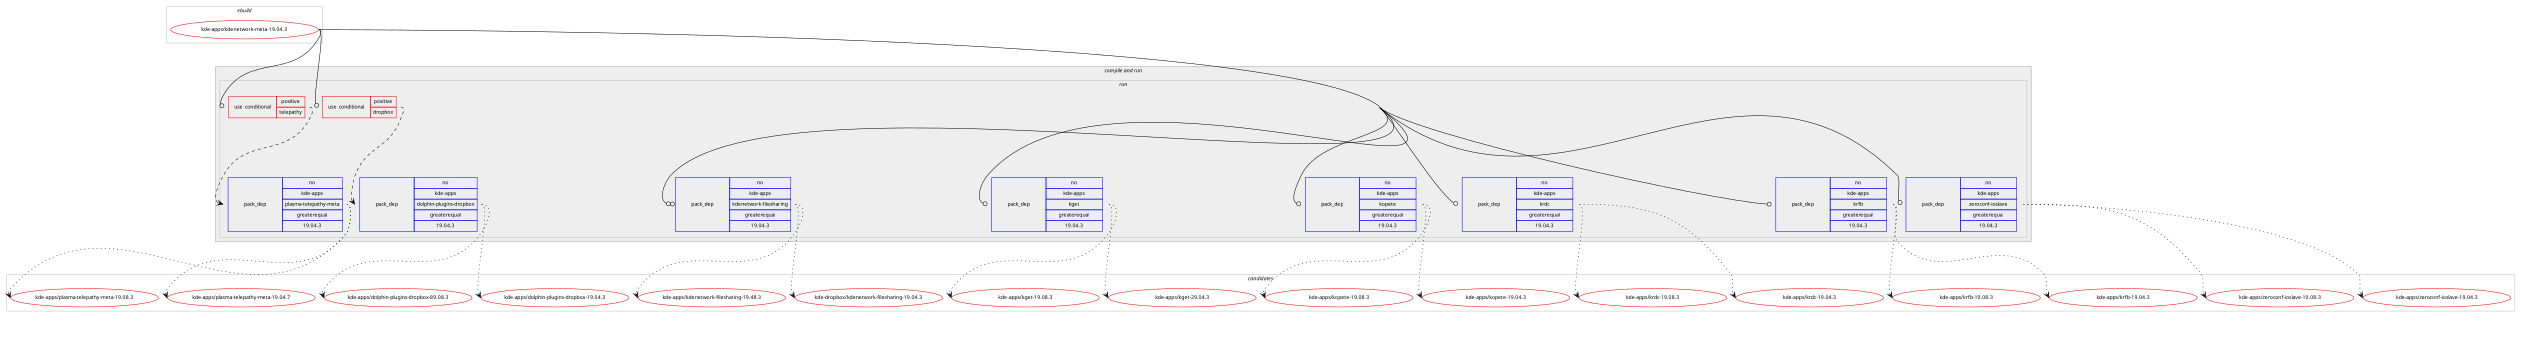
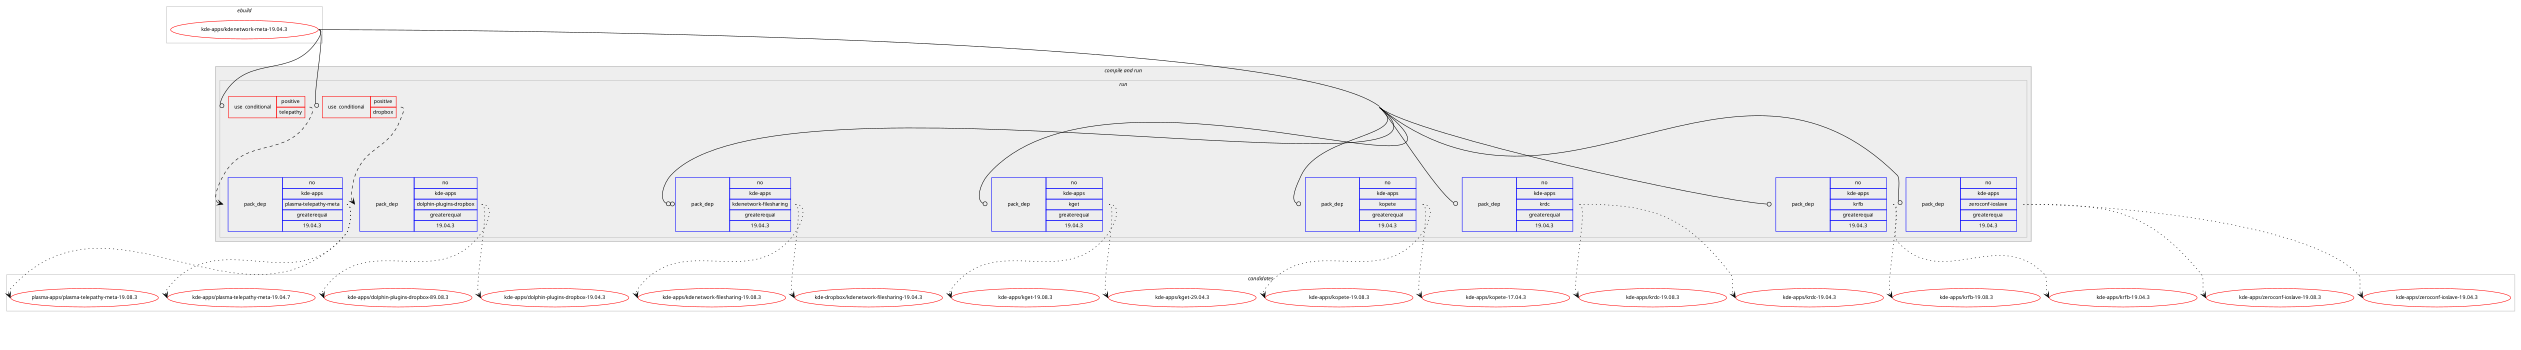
node "kde-apps/plasma-telepathy-meta-19.08.3": label "kde-apps/plasma-telepathy-meta-19.08.3" -> "plasma-apps/plasma-telepathy-meta-19.08.3"
node "kde-apps/kdenetwork-filesharing-19.48.3": label "kde-apps/kdenetwork-filesharing-19.48.3" -> "kde-apps/kdenetwork-filesharing-19.08.3"
node "kde-apps/kopete-19.04.3": label "kde-apps/kopete-19.04.3" -> "kde-apps/kopete-17.04.3"
